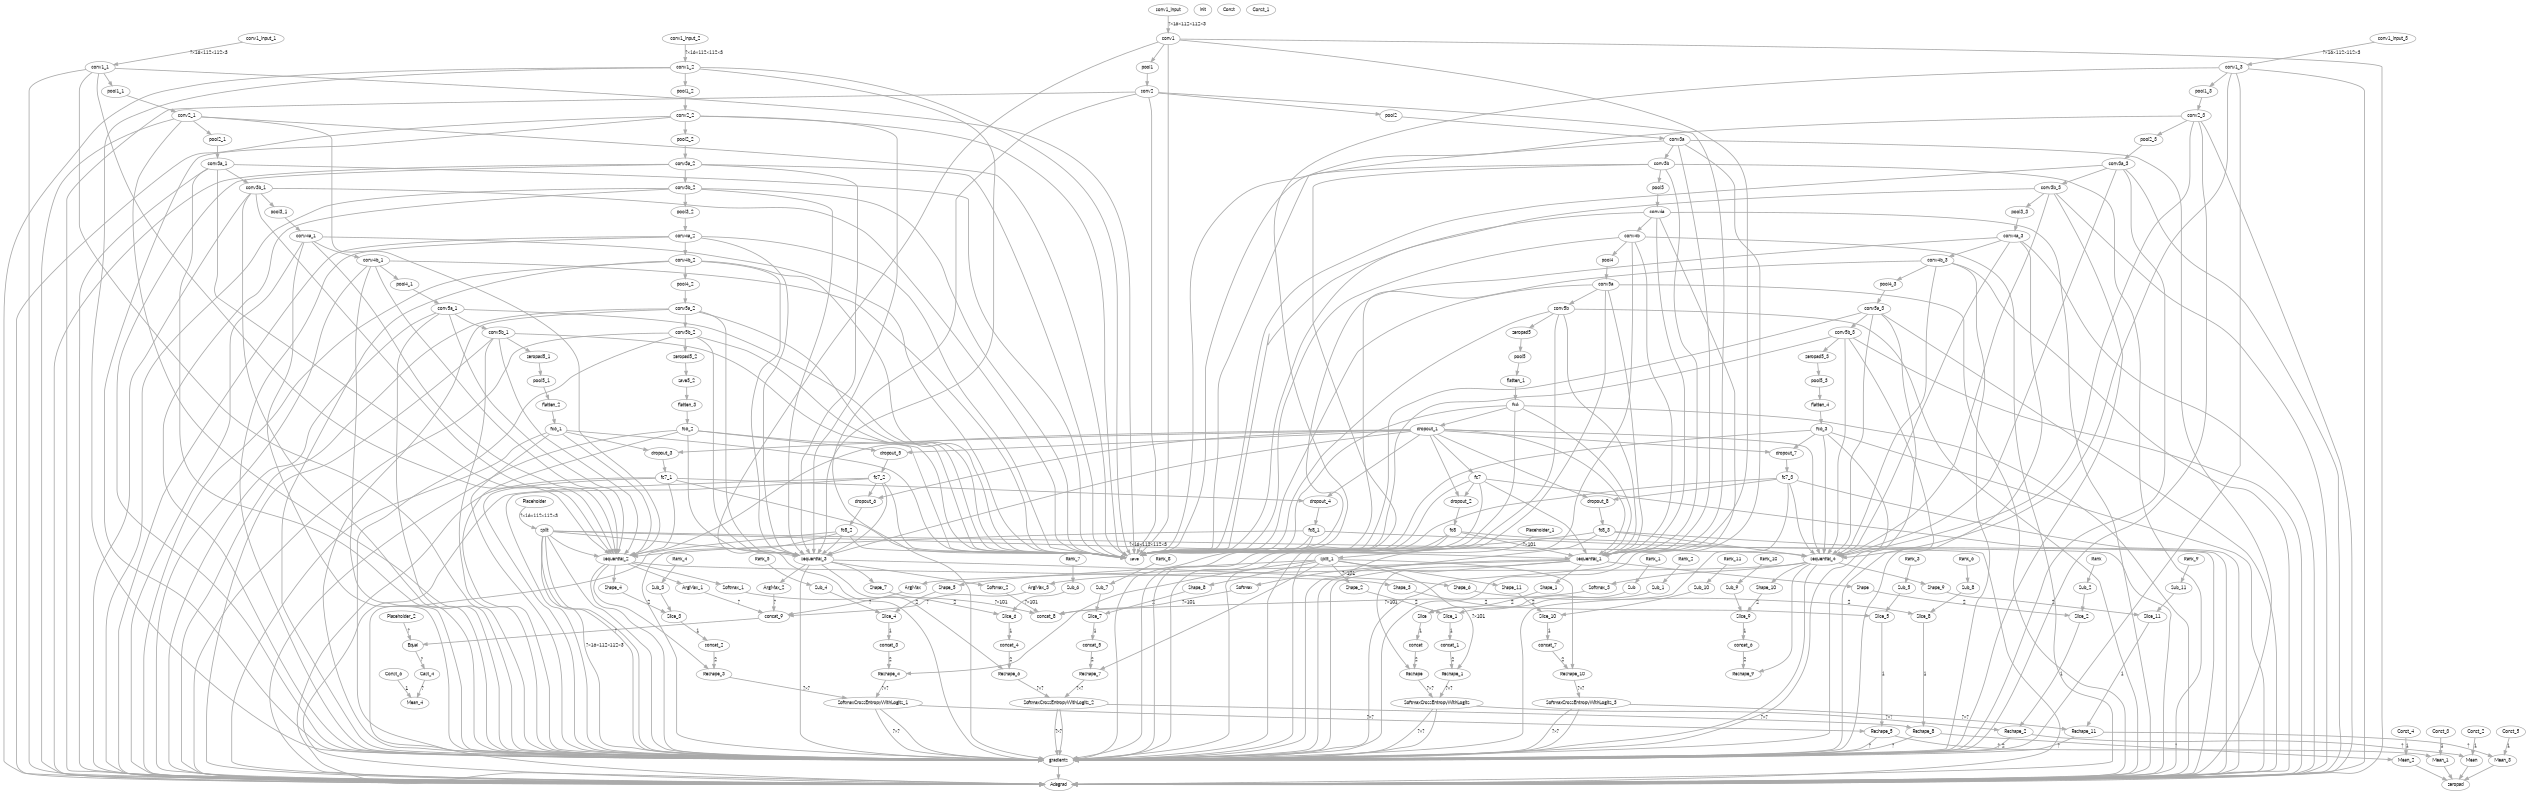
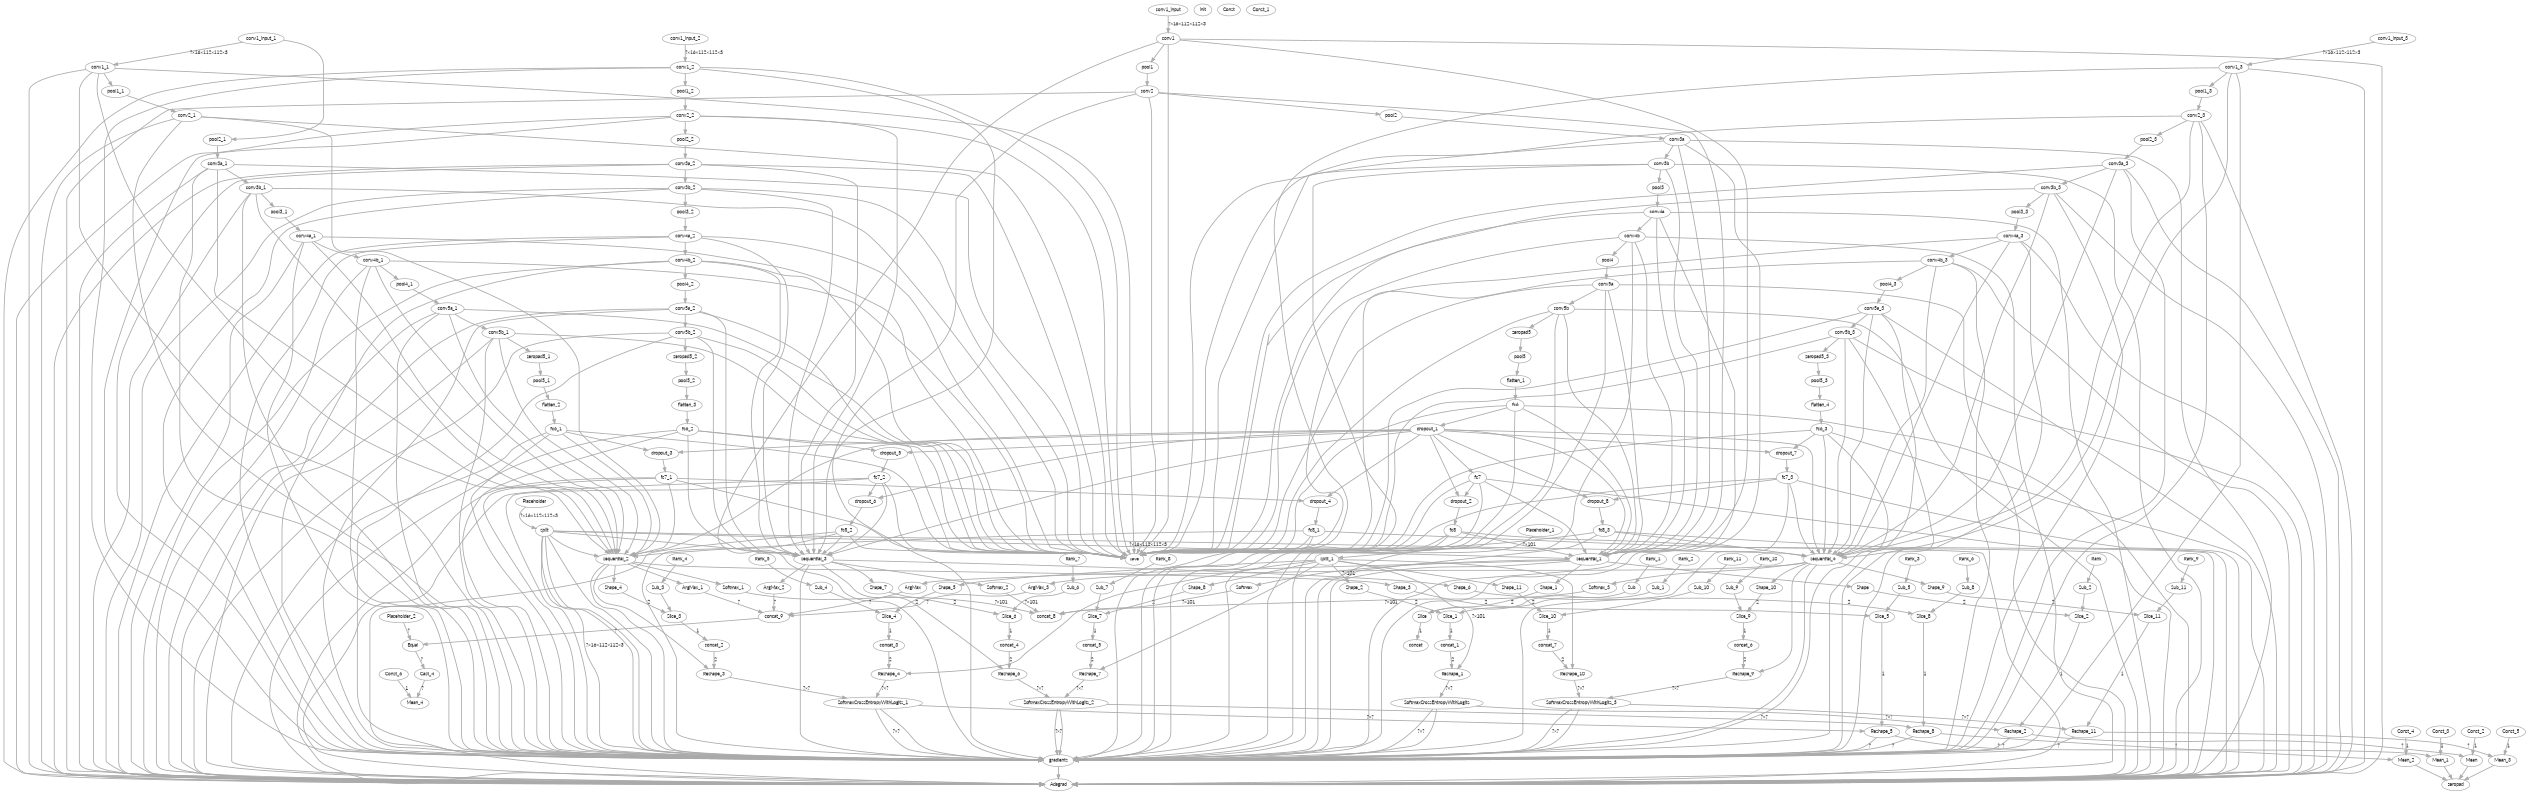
edge "conv2_1" -> "pool2_1": now "conv1_input_1" -> "pool2_1"
node "save5_2": label "save5_2" -> "pool5_2"
node "Reshape": removed
edge "Reshape_9" -> "SoftmaxCrossEntropyWithLogits_3": added, label "?×?"
edge "Reshape_2" -> "gradients": label "2" -> "?"
